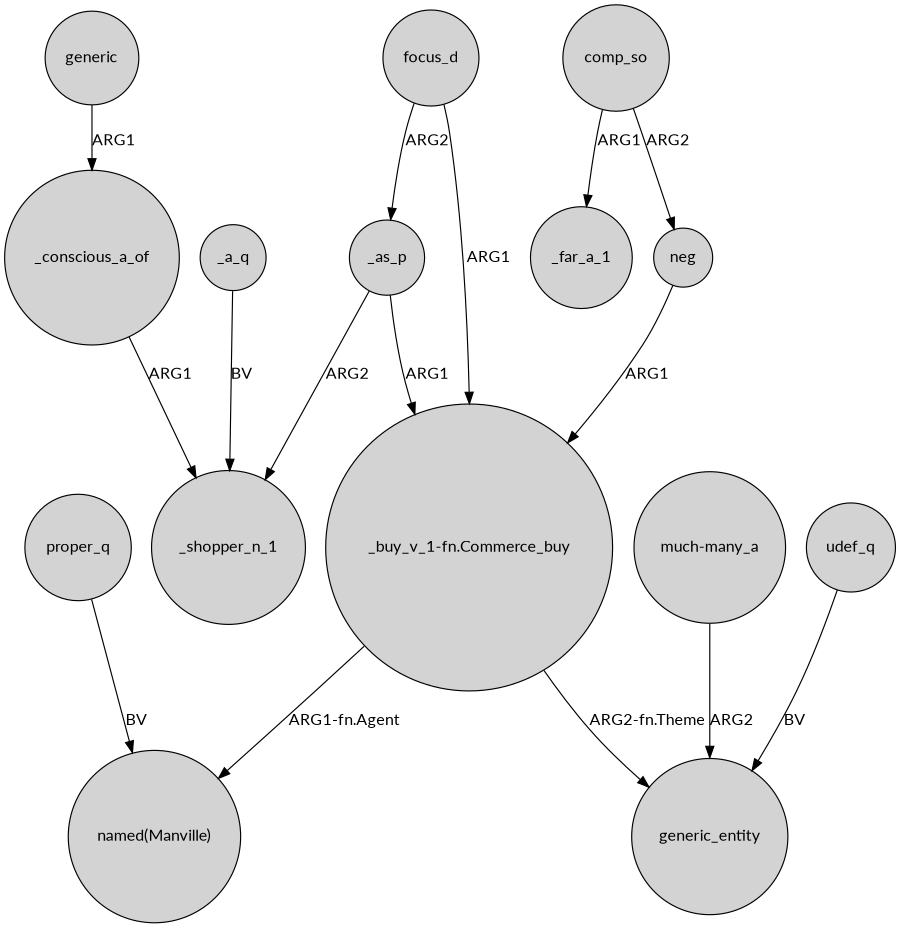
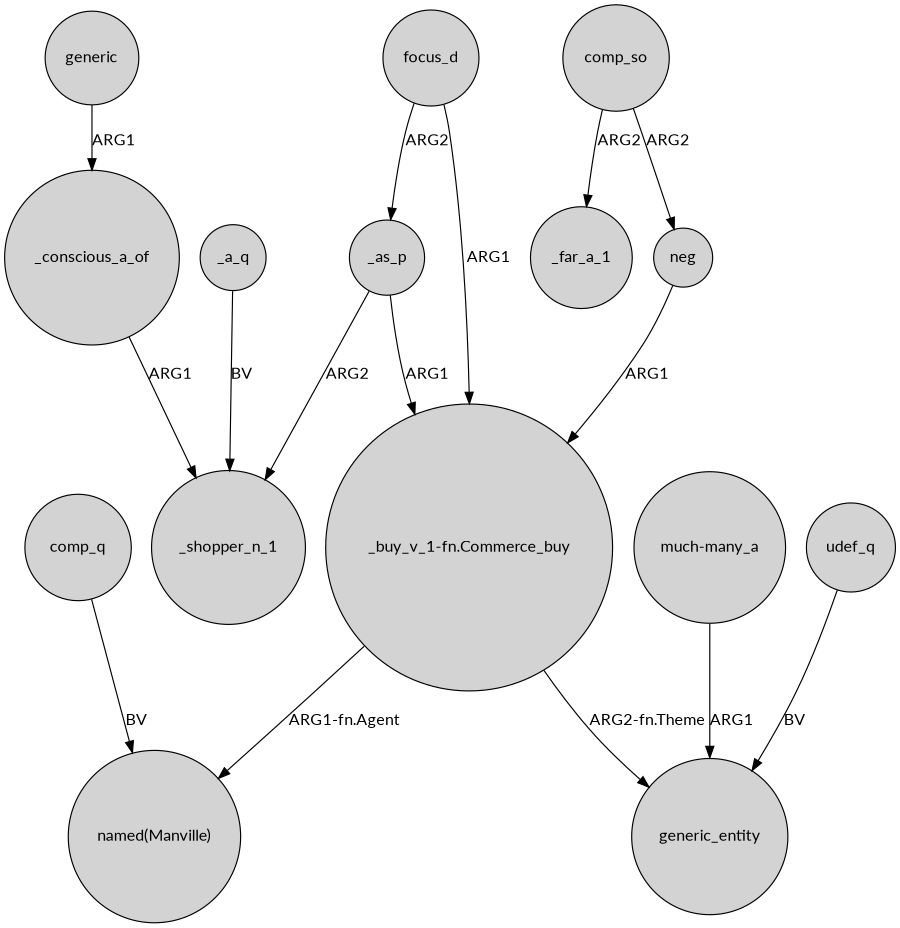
edge "comp_so" -> "_far_a_1": label "ARG1" -> "ARG2"
node "proper_q": label "proper_q" -> "comp_q"
edge "much-many_a" -> "generic_entity": label "ARG2" -> "ARG1"
